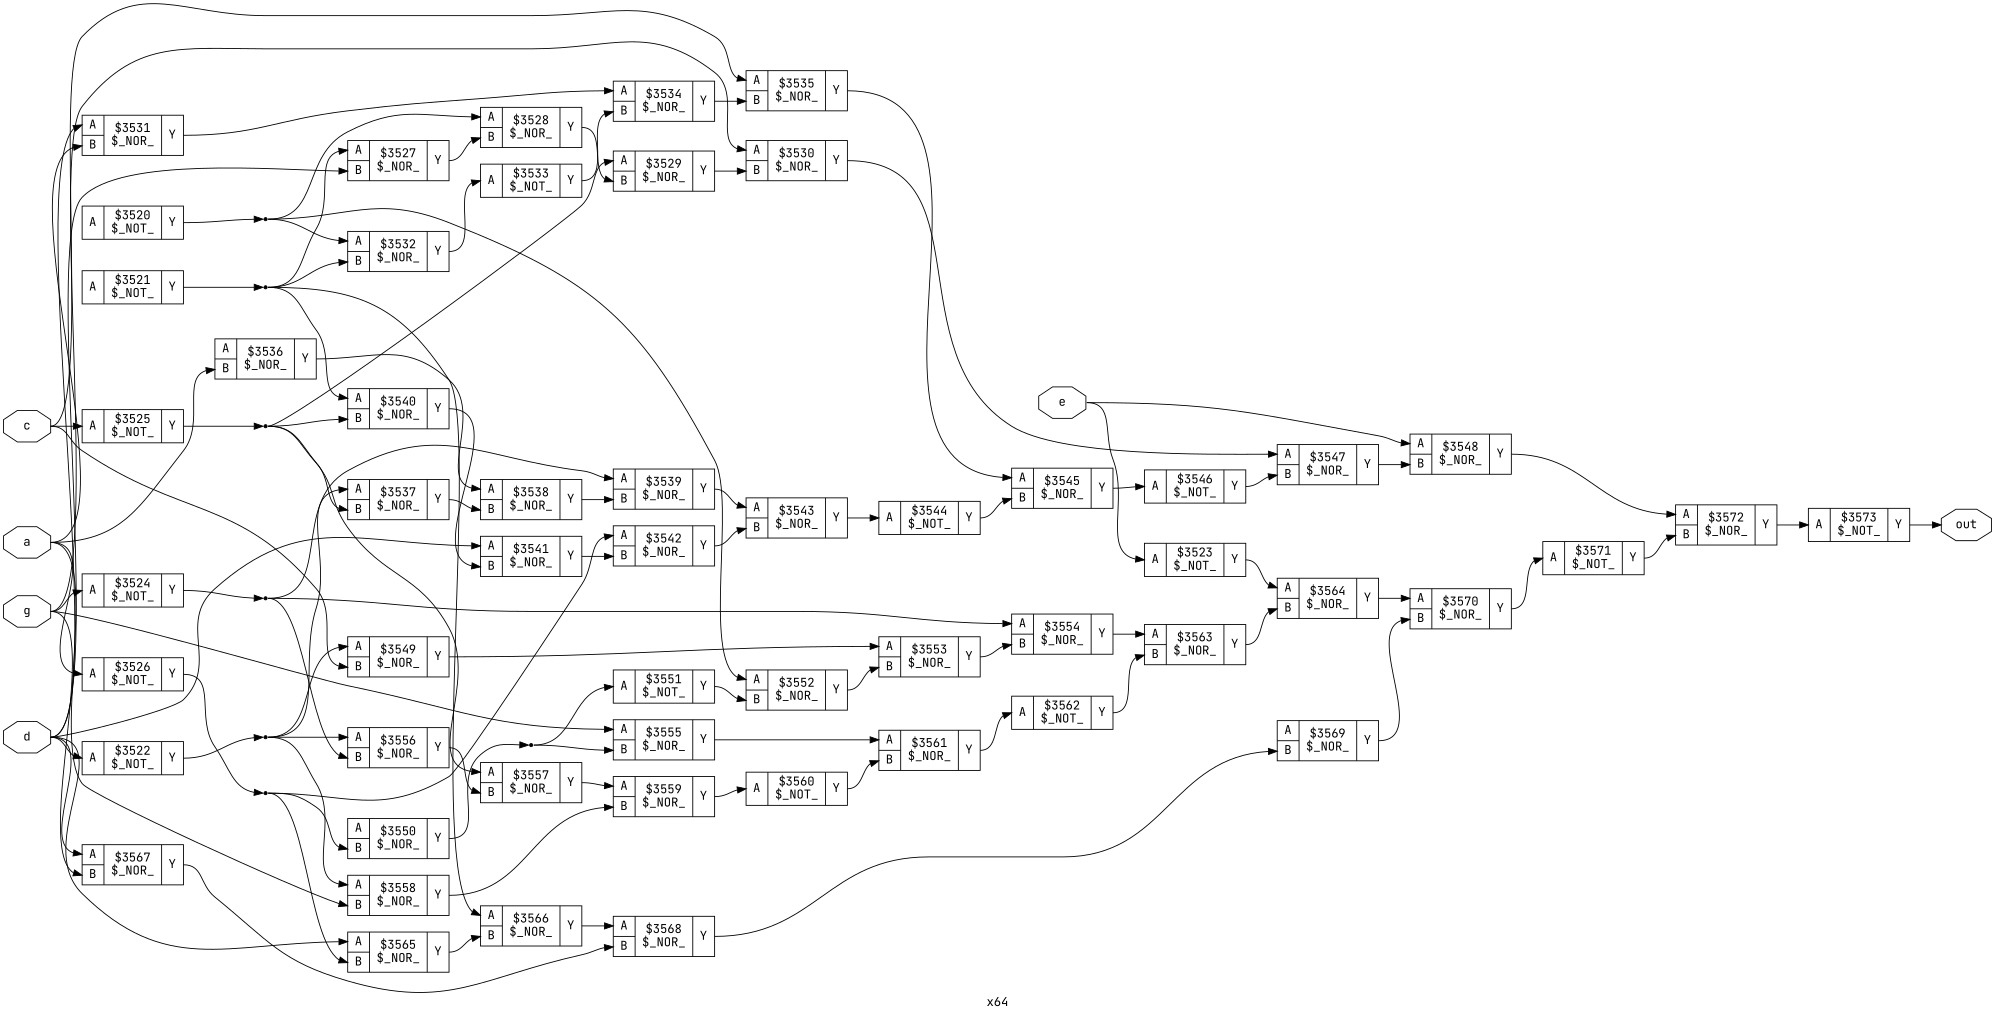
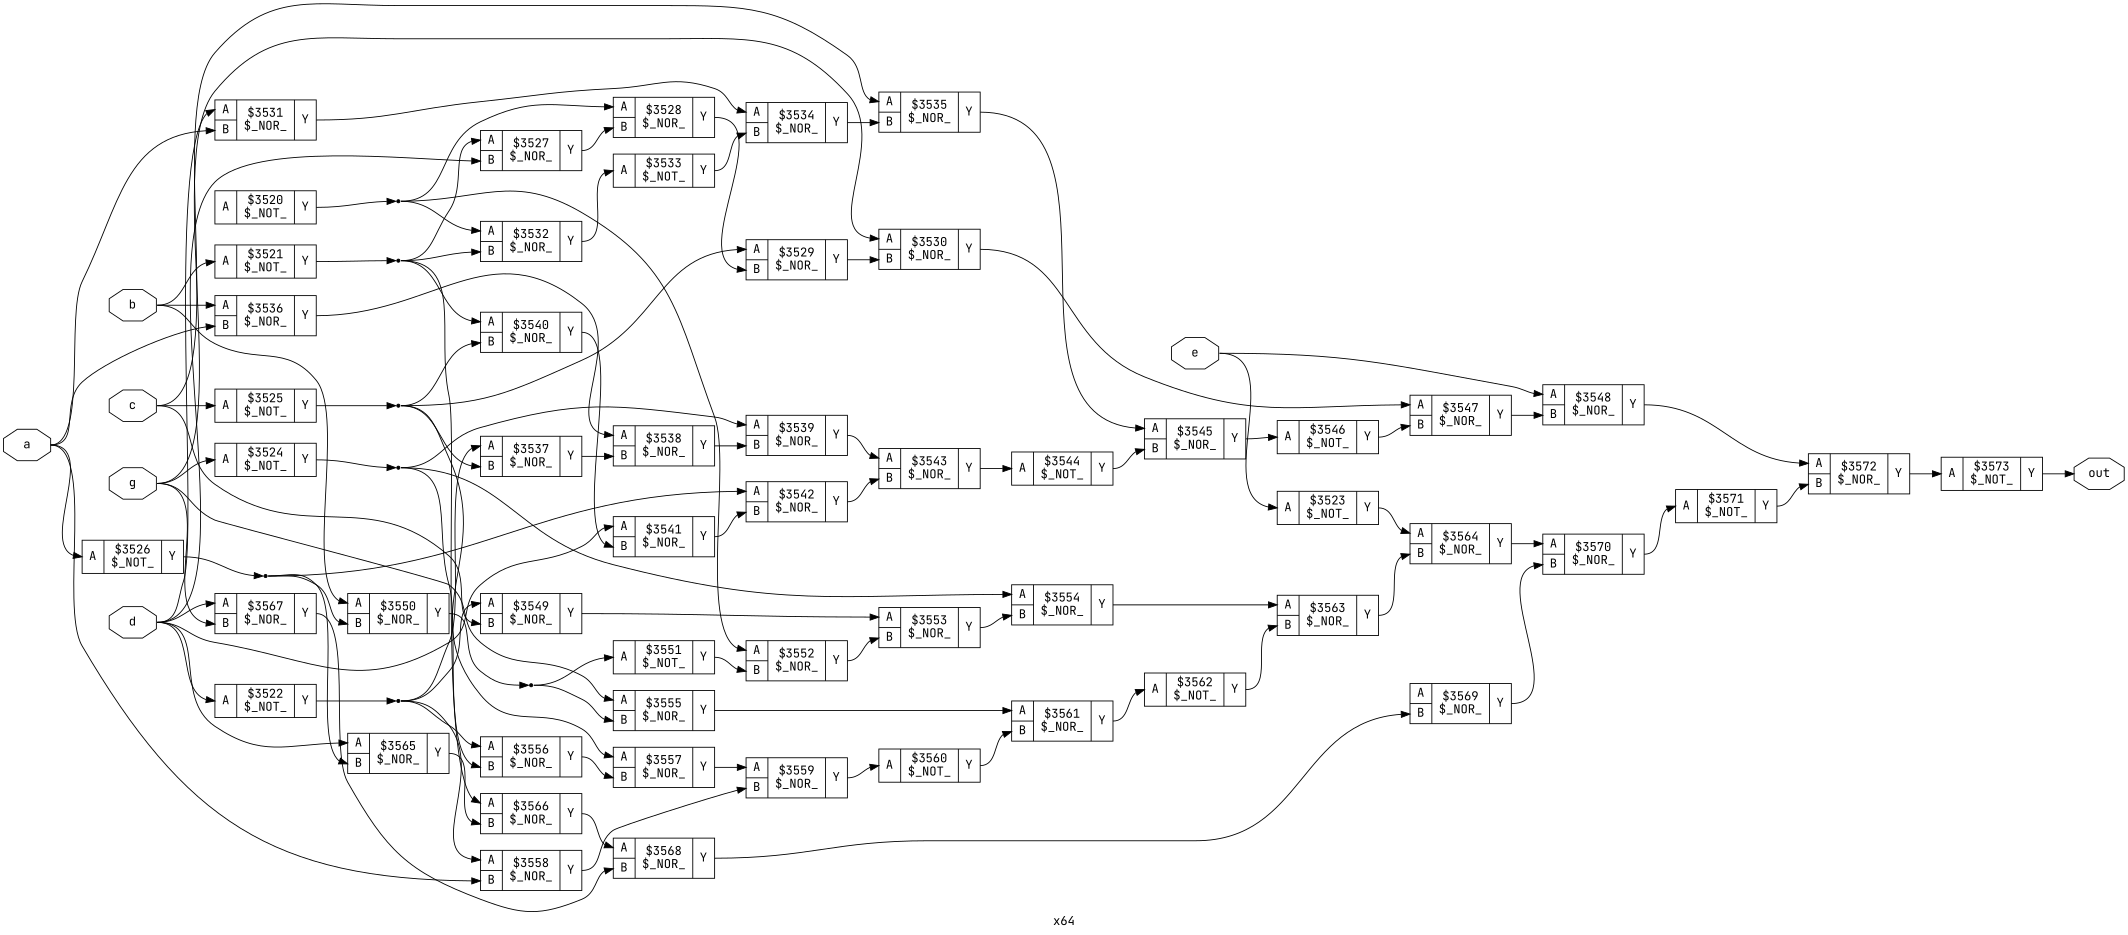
node "b": added
